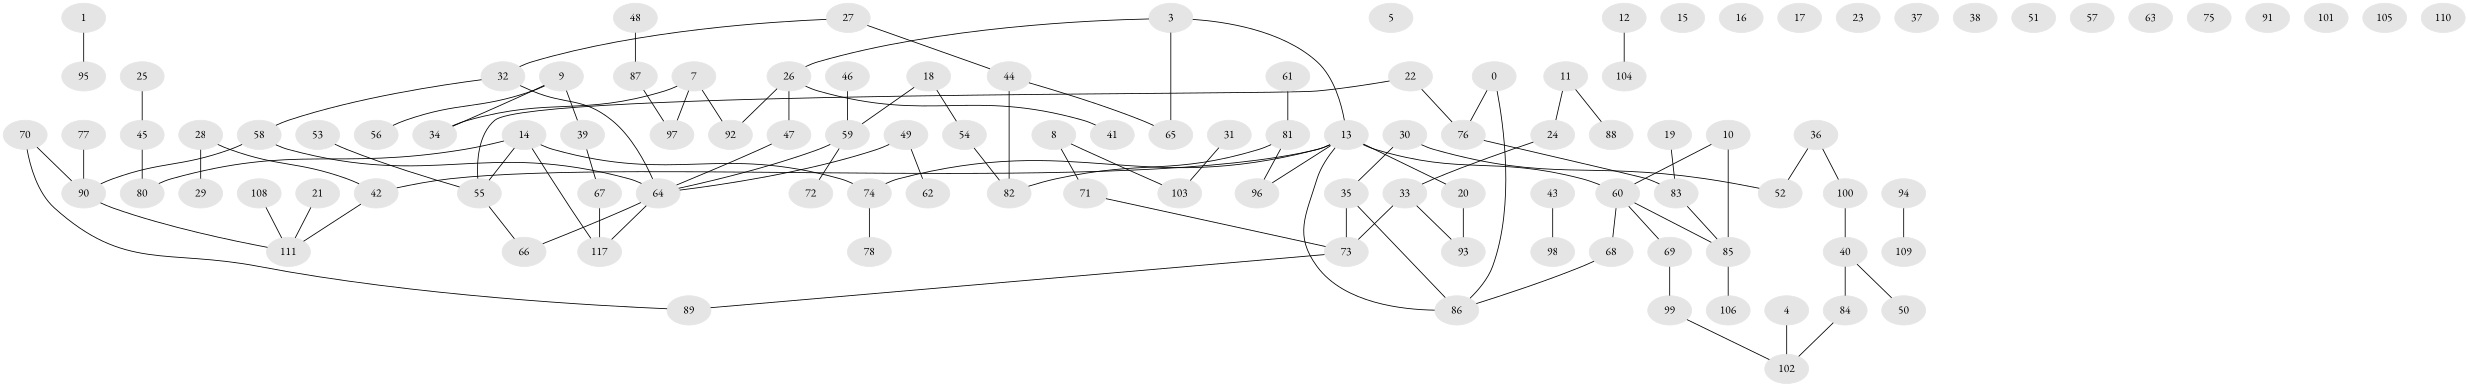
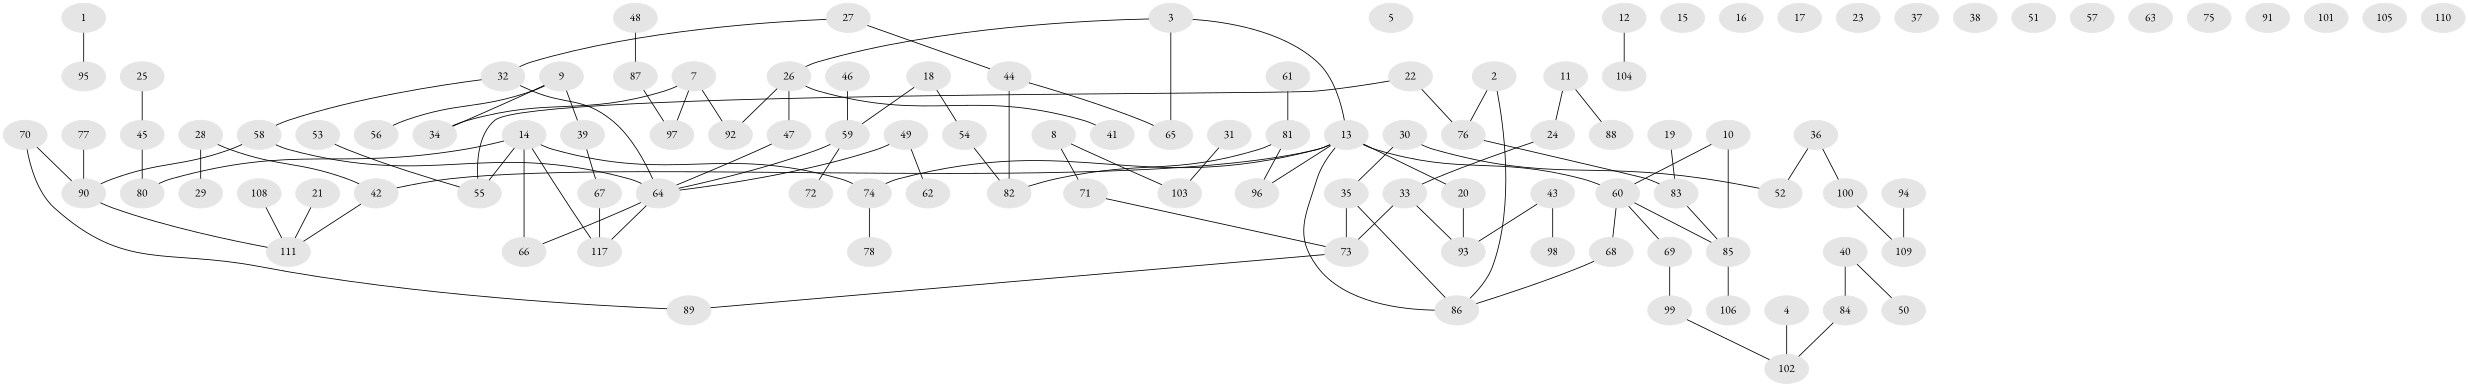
node "0": label "0" -> "2"
edge "55" -- "66": now "14" -- "66"
edge "43" -- "93": added
edge "100" -- "40": now "100" -- "109"
